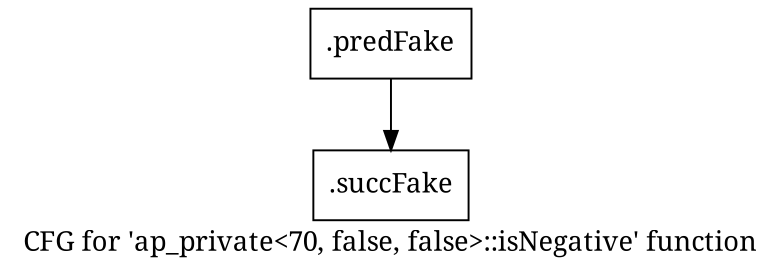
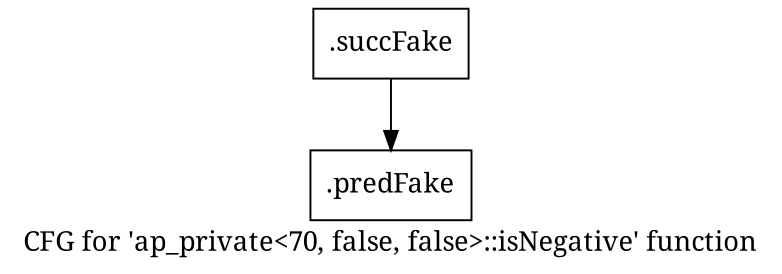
edge ".predFake" -> ".succFake": reversed
